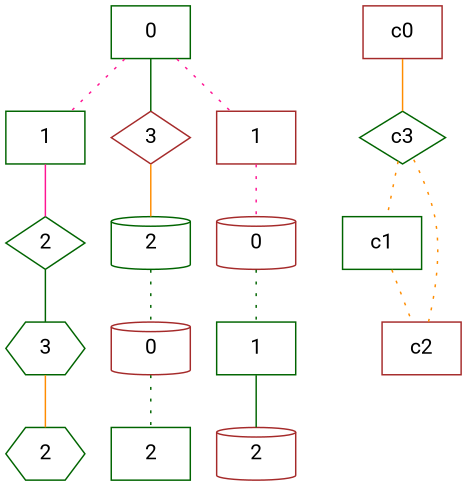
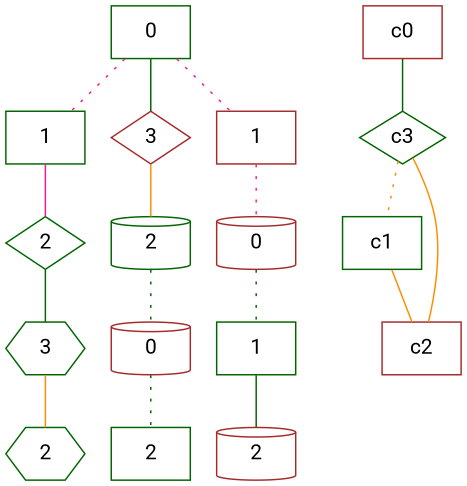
edge "c0" -- "c3": color darkorange -> darkgreen
edge "c3" -- "c2": style dotted -> solid
edge "c1" -- "c2": style dotted -> solid
